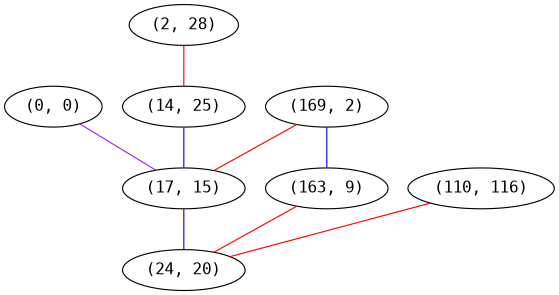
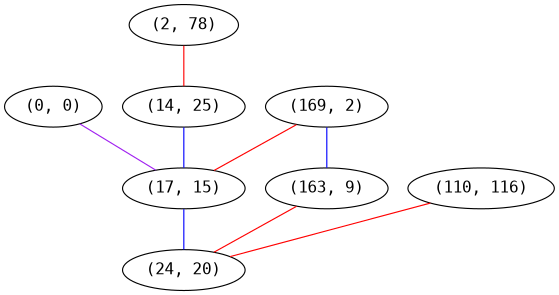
node "(2, 28)": label "(2, 28)" -> "(2, 78)"
